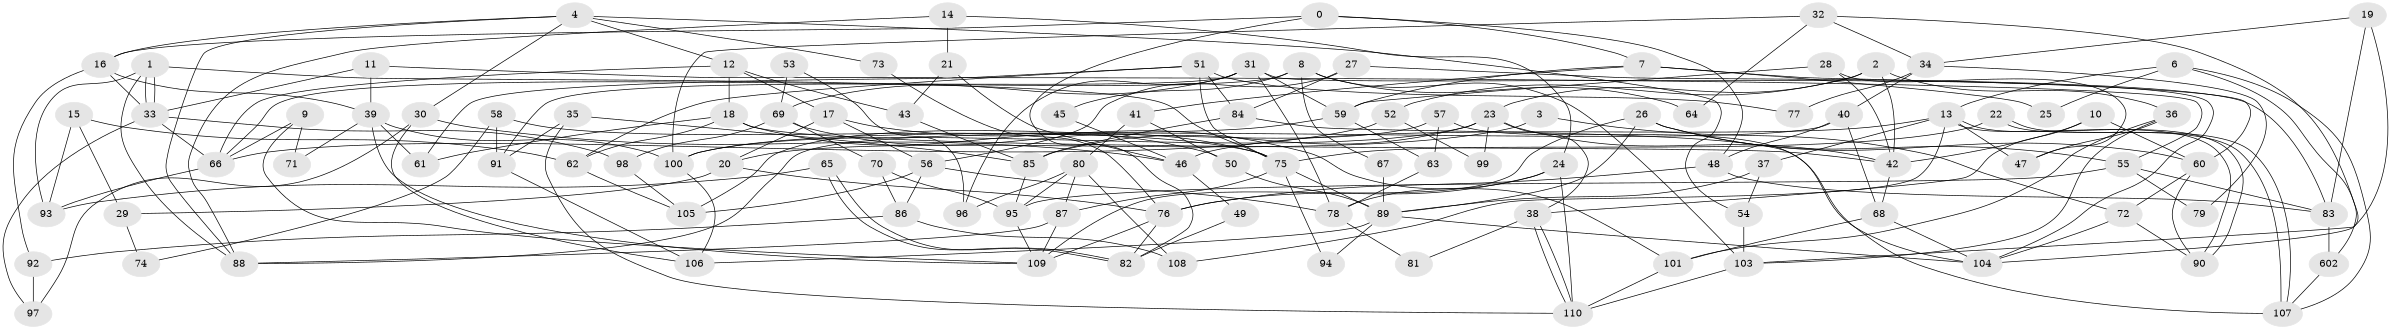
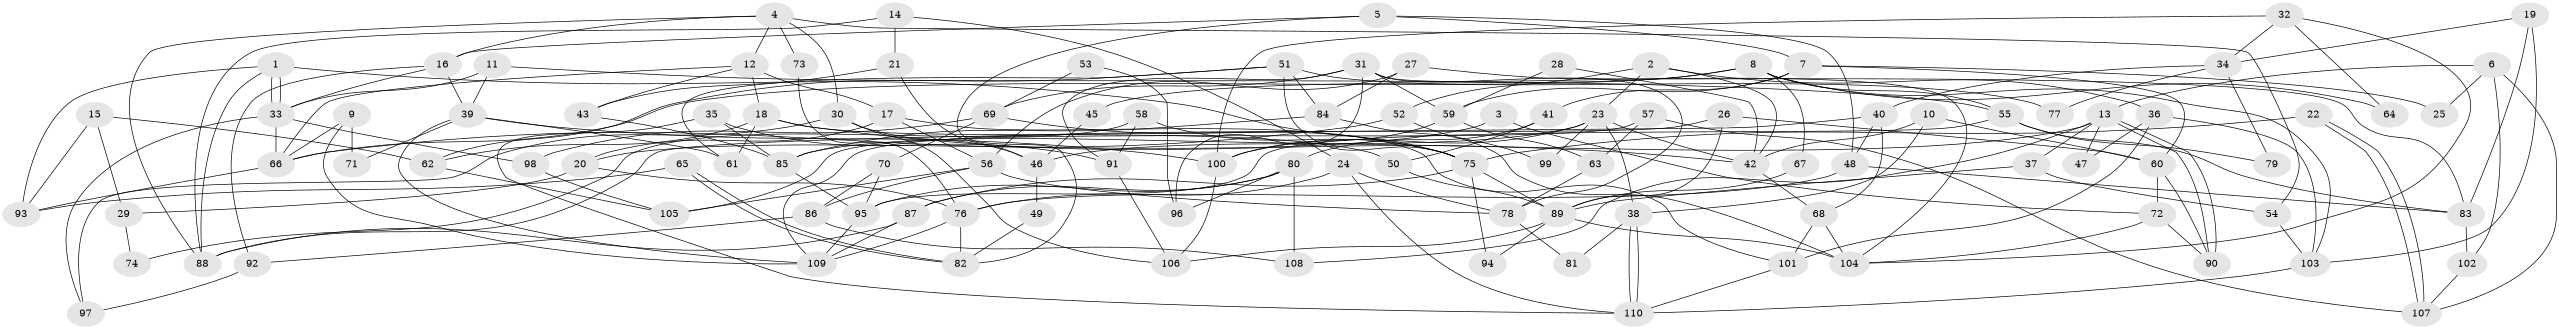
node "0": label "0" -> "5"
edge "28" -- "47": removed
edge "26" -- "55": now "8" -- "55"
node "602": label "602" -> "102"
